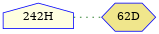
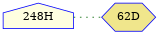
node "242H": label "242H" -> "248H"
